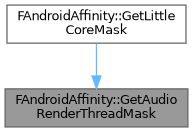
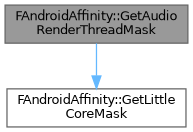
edge "FAndroidAffinity::GetLittle CoreMask" -> "FAndroidAffinity::GetAudio RenderThreadMask": reversed
